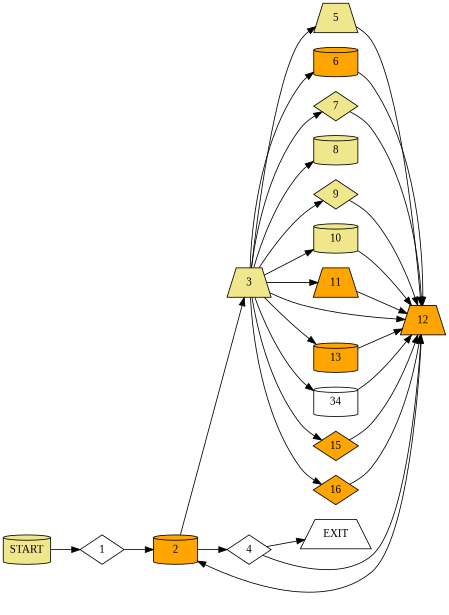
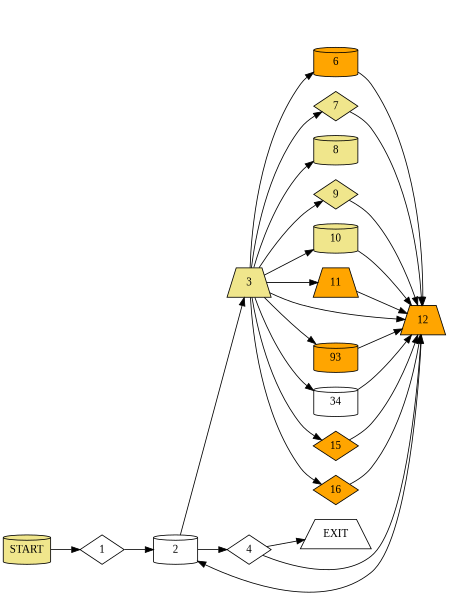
node "5": removed
node "13": label "13" -> "93"
node "2": fillcolor orange -> white
